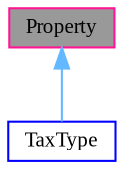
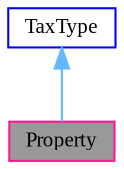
edge "TaxType" -> "Property": reversed
